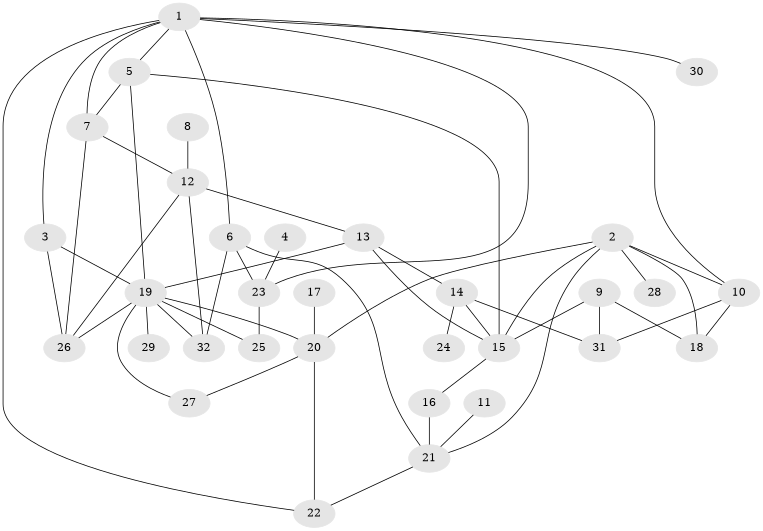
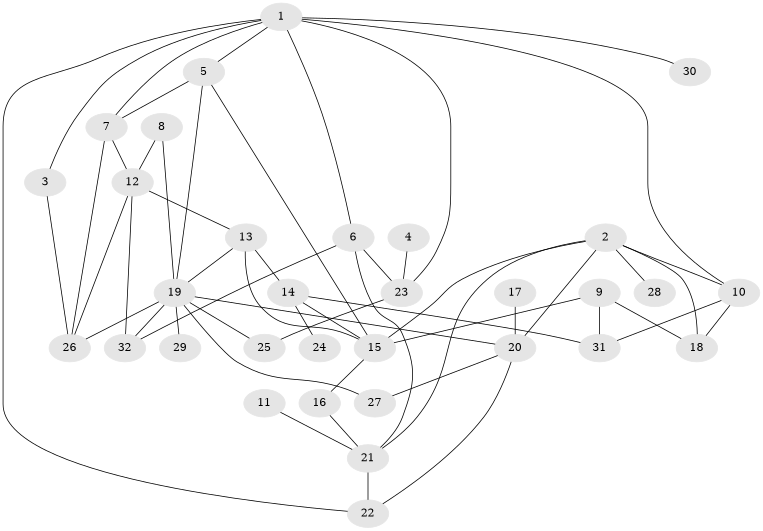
edge "3" -- "19": now "8" -- "19"
